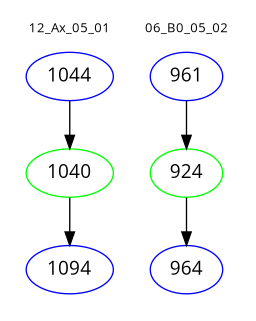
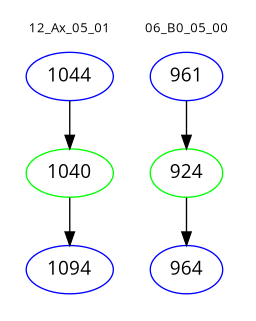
cluster "06_B0_05_02": label "06_B0_05_02" -> "06_B0_05_00"
